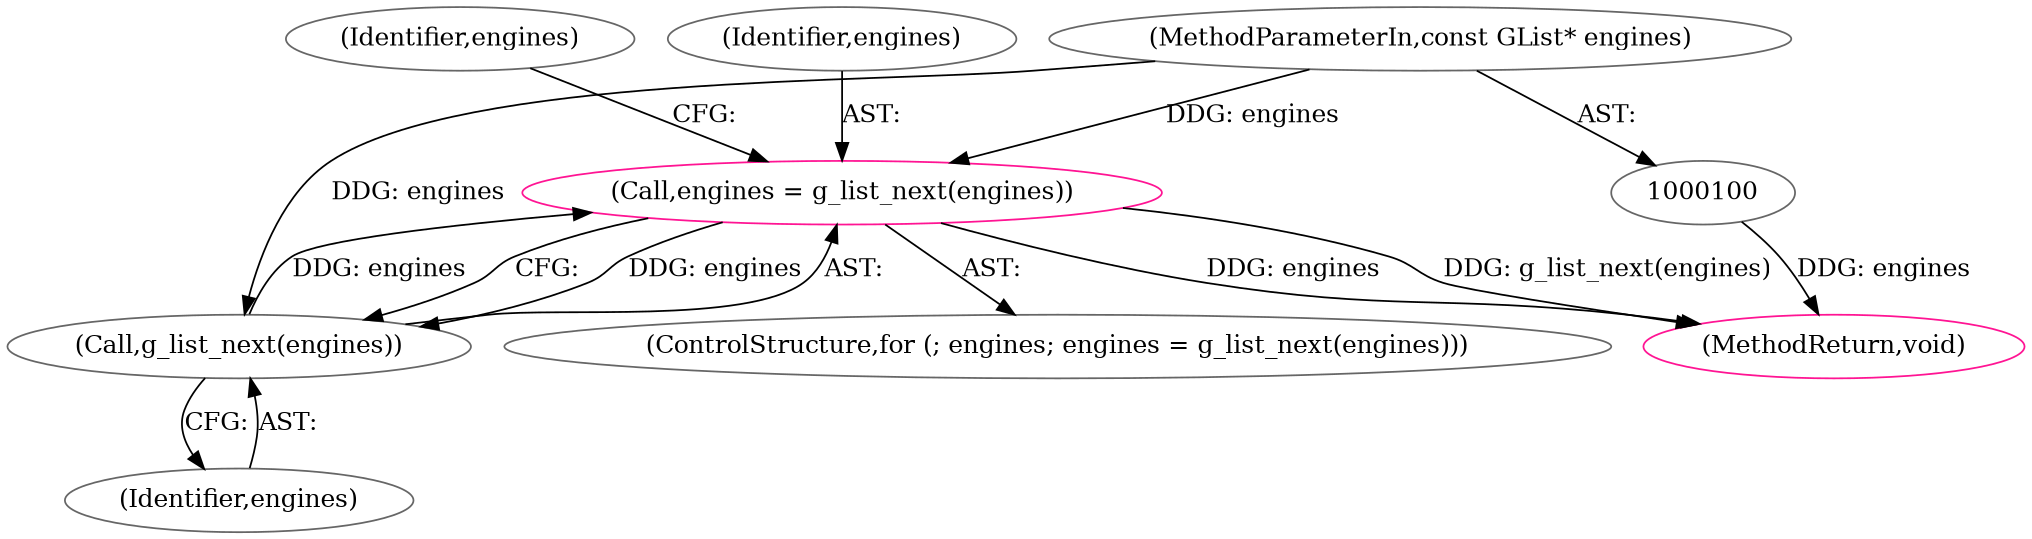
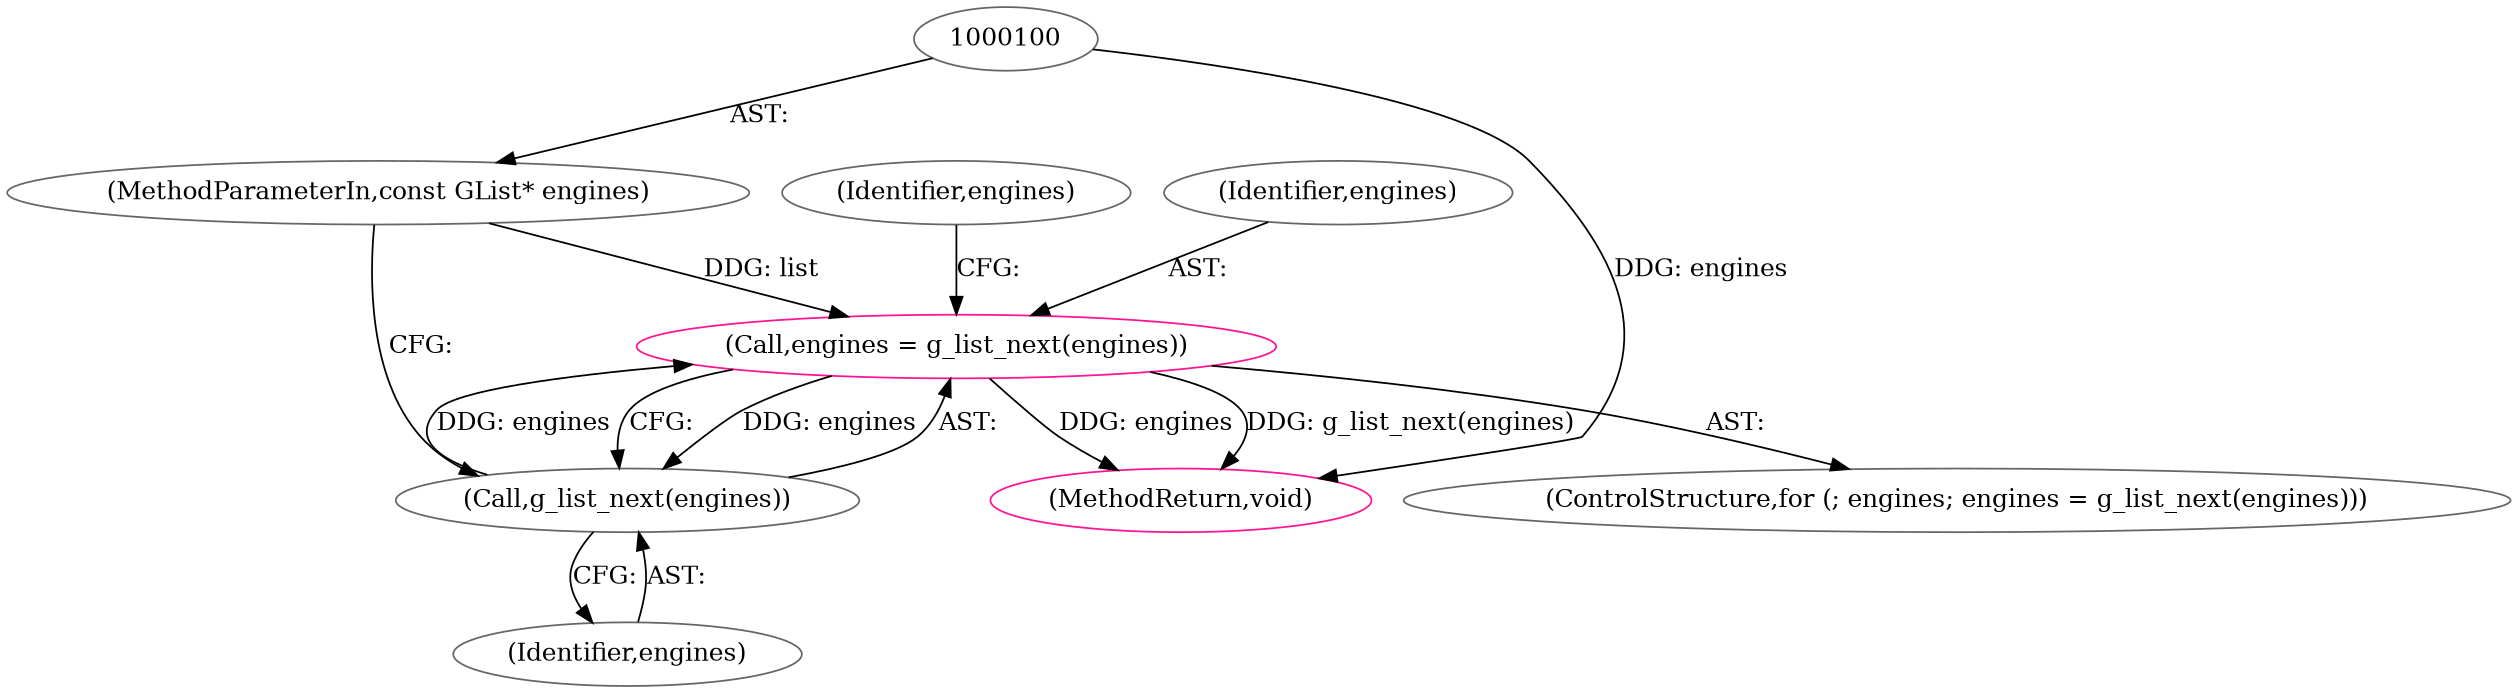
edge "(MethodParameterIn,const GList* engines)" -> "1000100": reversed
edge "(MethodParameterIn,const GList* engines)" -> "(Call,engines = g_list_next(engines))": label "DDG: engines" -> "DDG: list"
edge "(MethodParameterIn,const GList* engines)" -> "(Call,g_list_next(engines))": label "DDG: engines" -> "CFG: "
